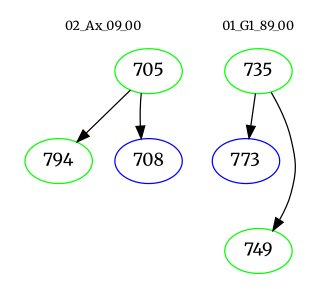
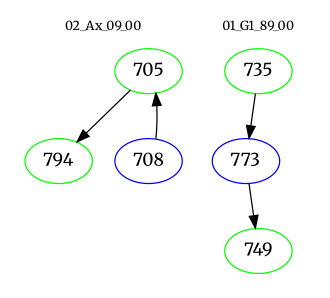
edge "705" -> "708": reversed
edge "735" -> "749": now "773" -> "749"
